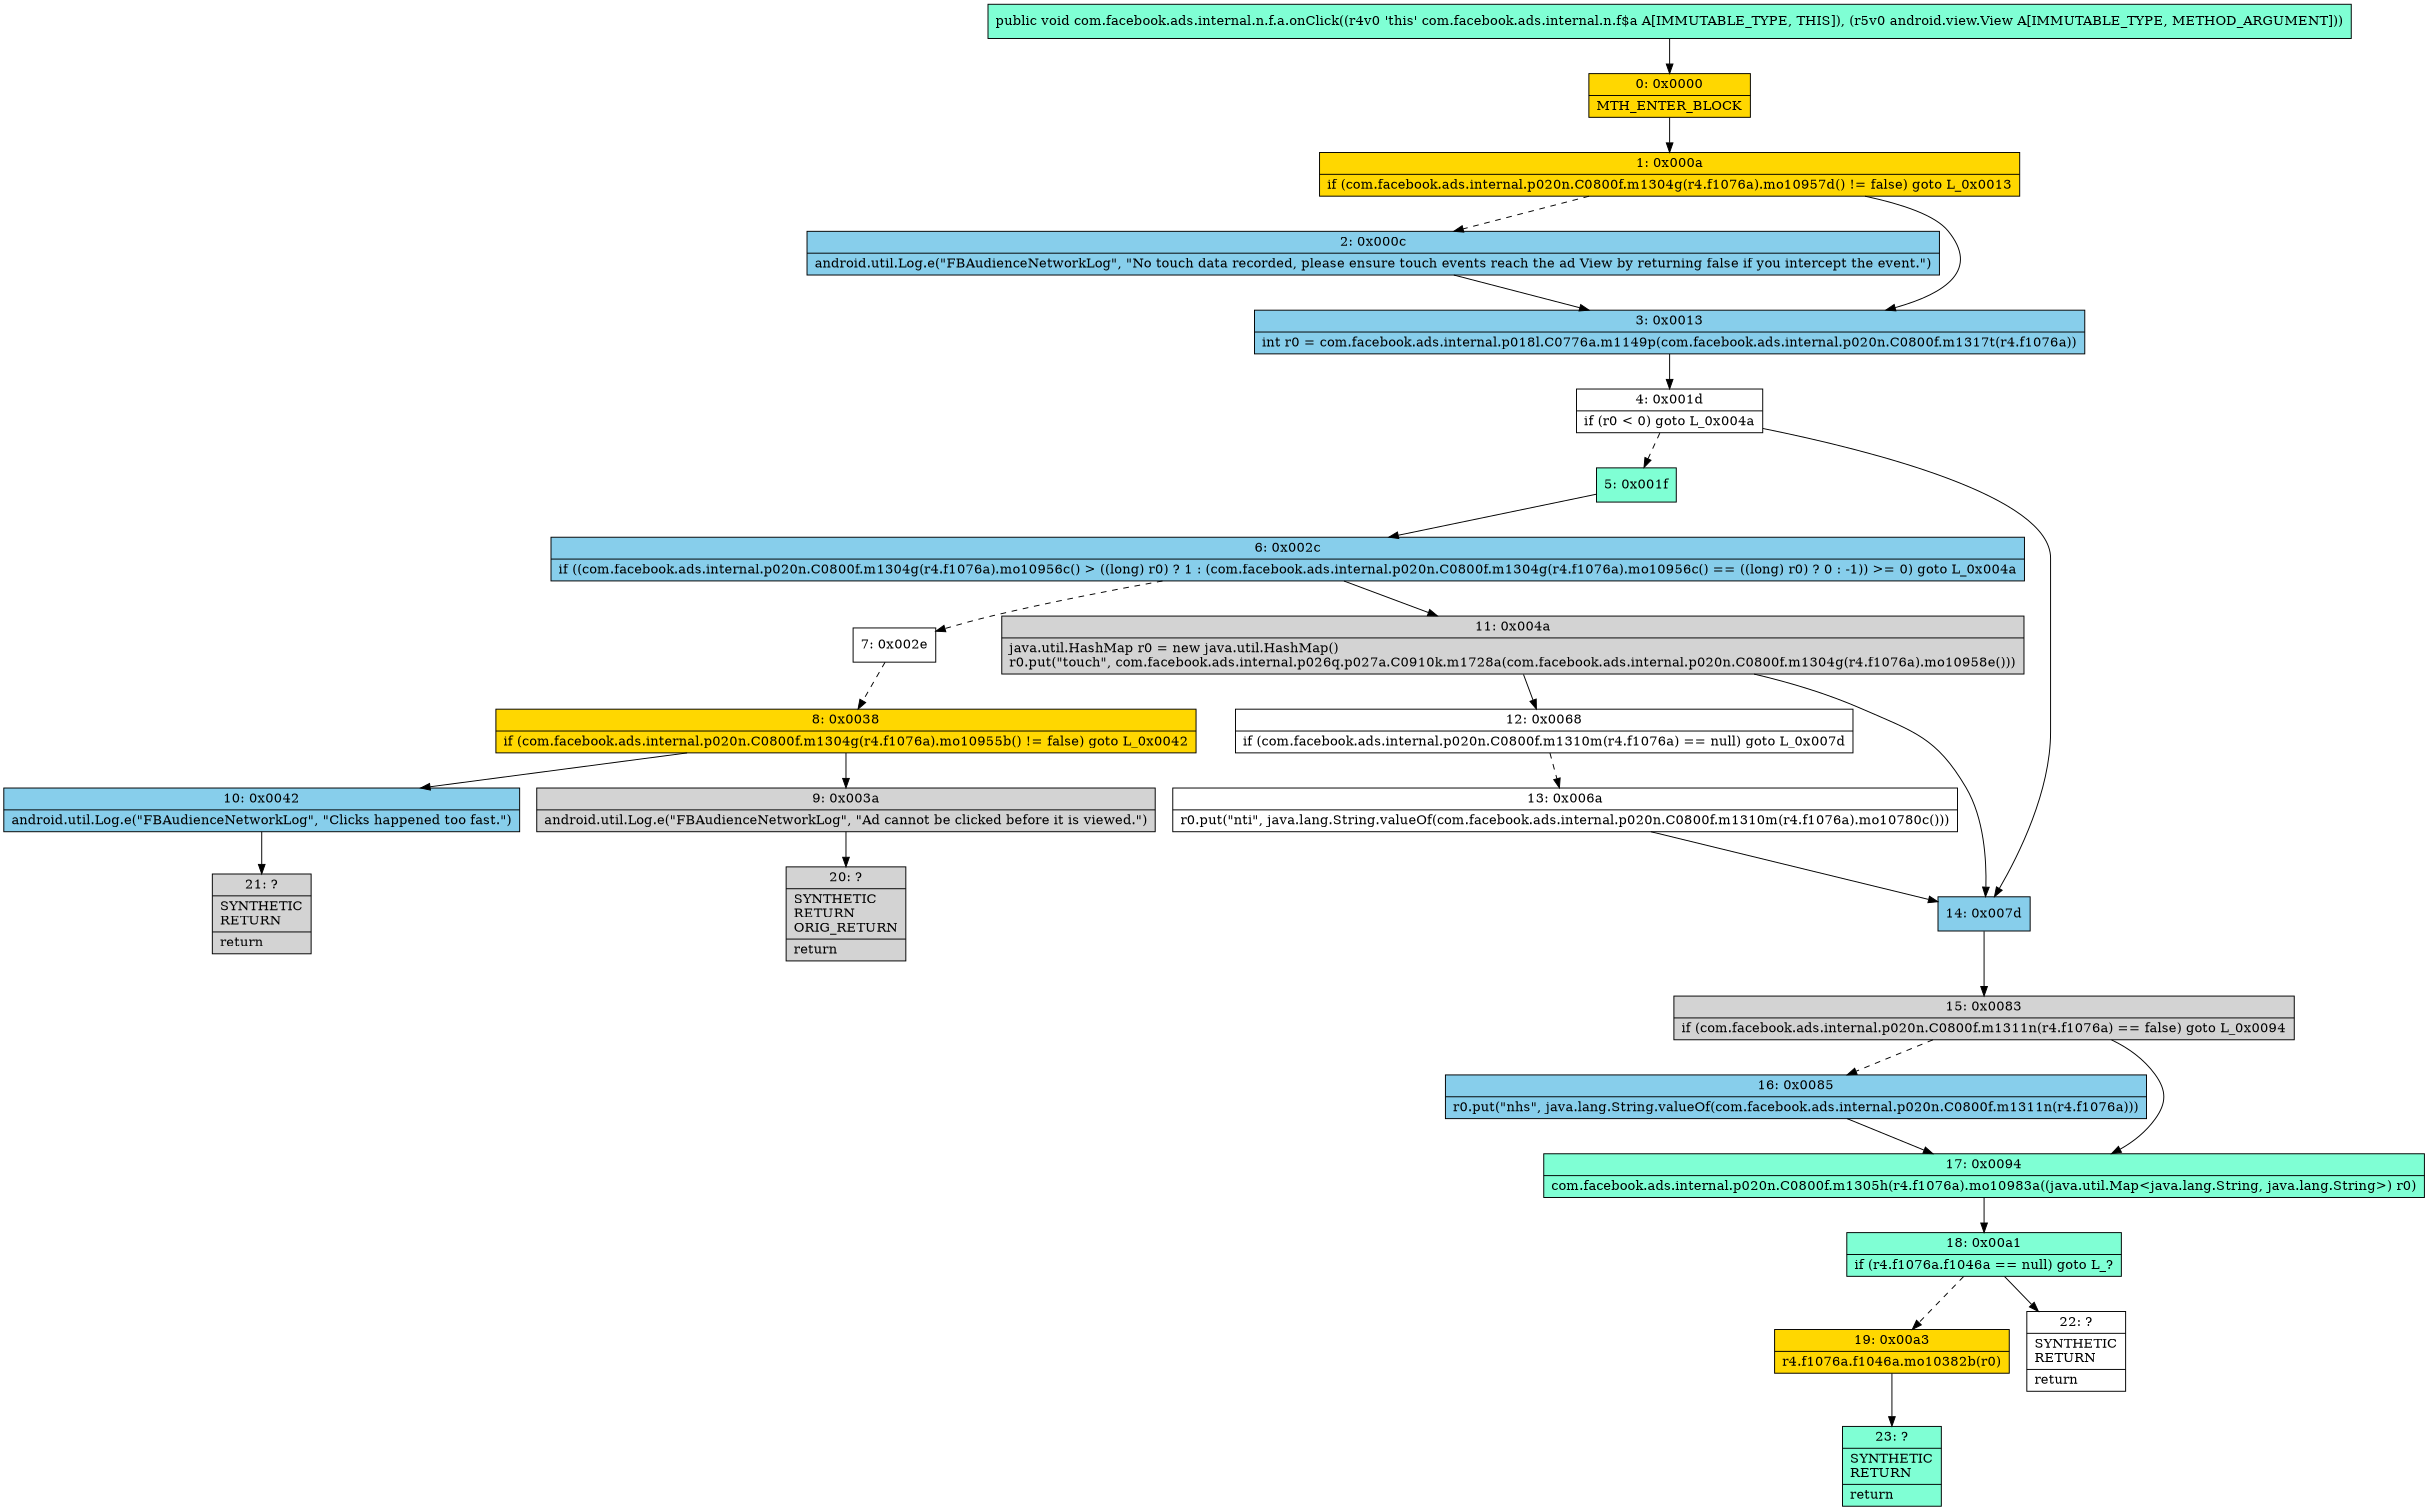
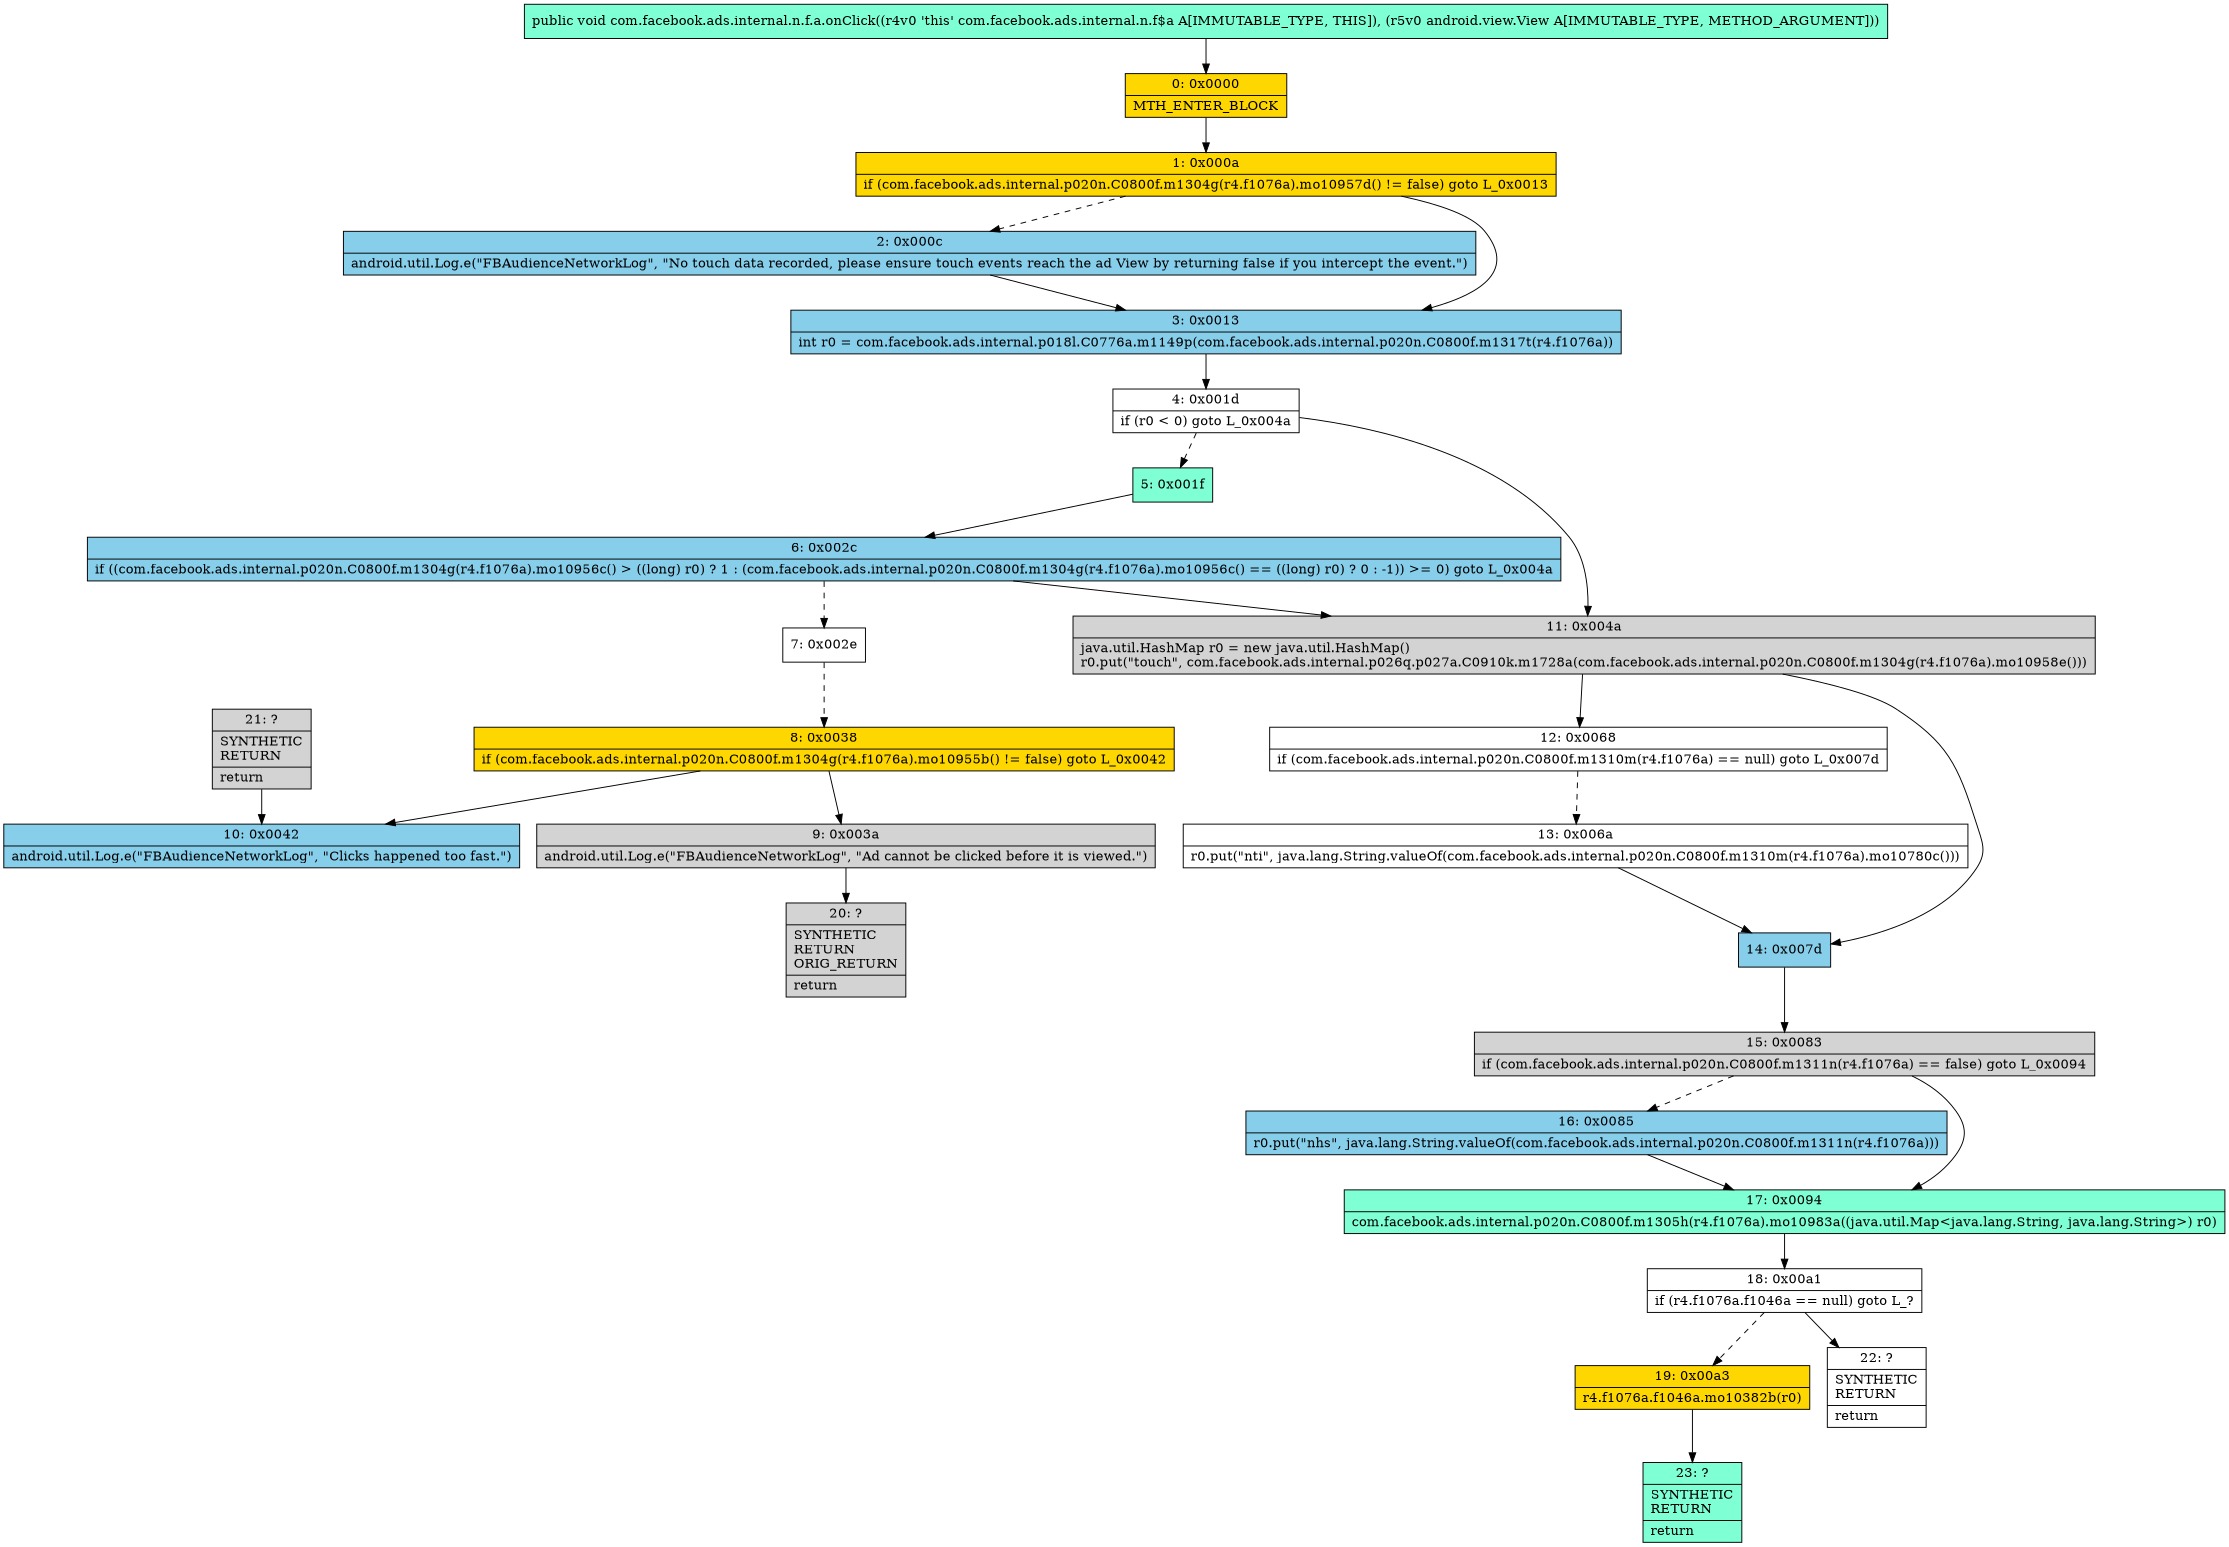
edge "4: 0x001d" -> "14: 0x007d": now "4: 0x001d" -> "11: 0x004a"
edge "10: 0x0042" -> "21: ?": reversed
node "18: 0x00a1": fillcolor aquamarine -> white
